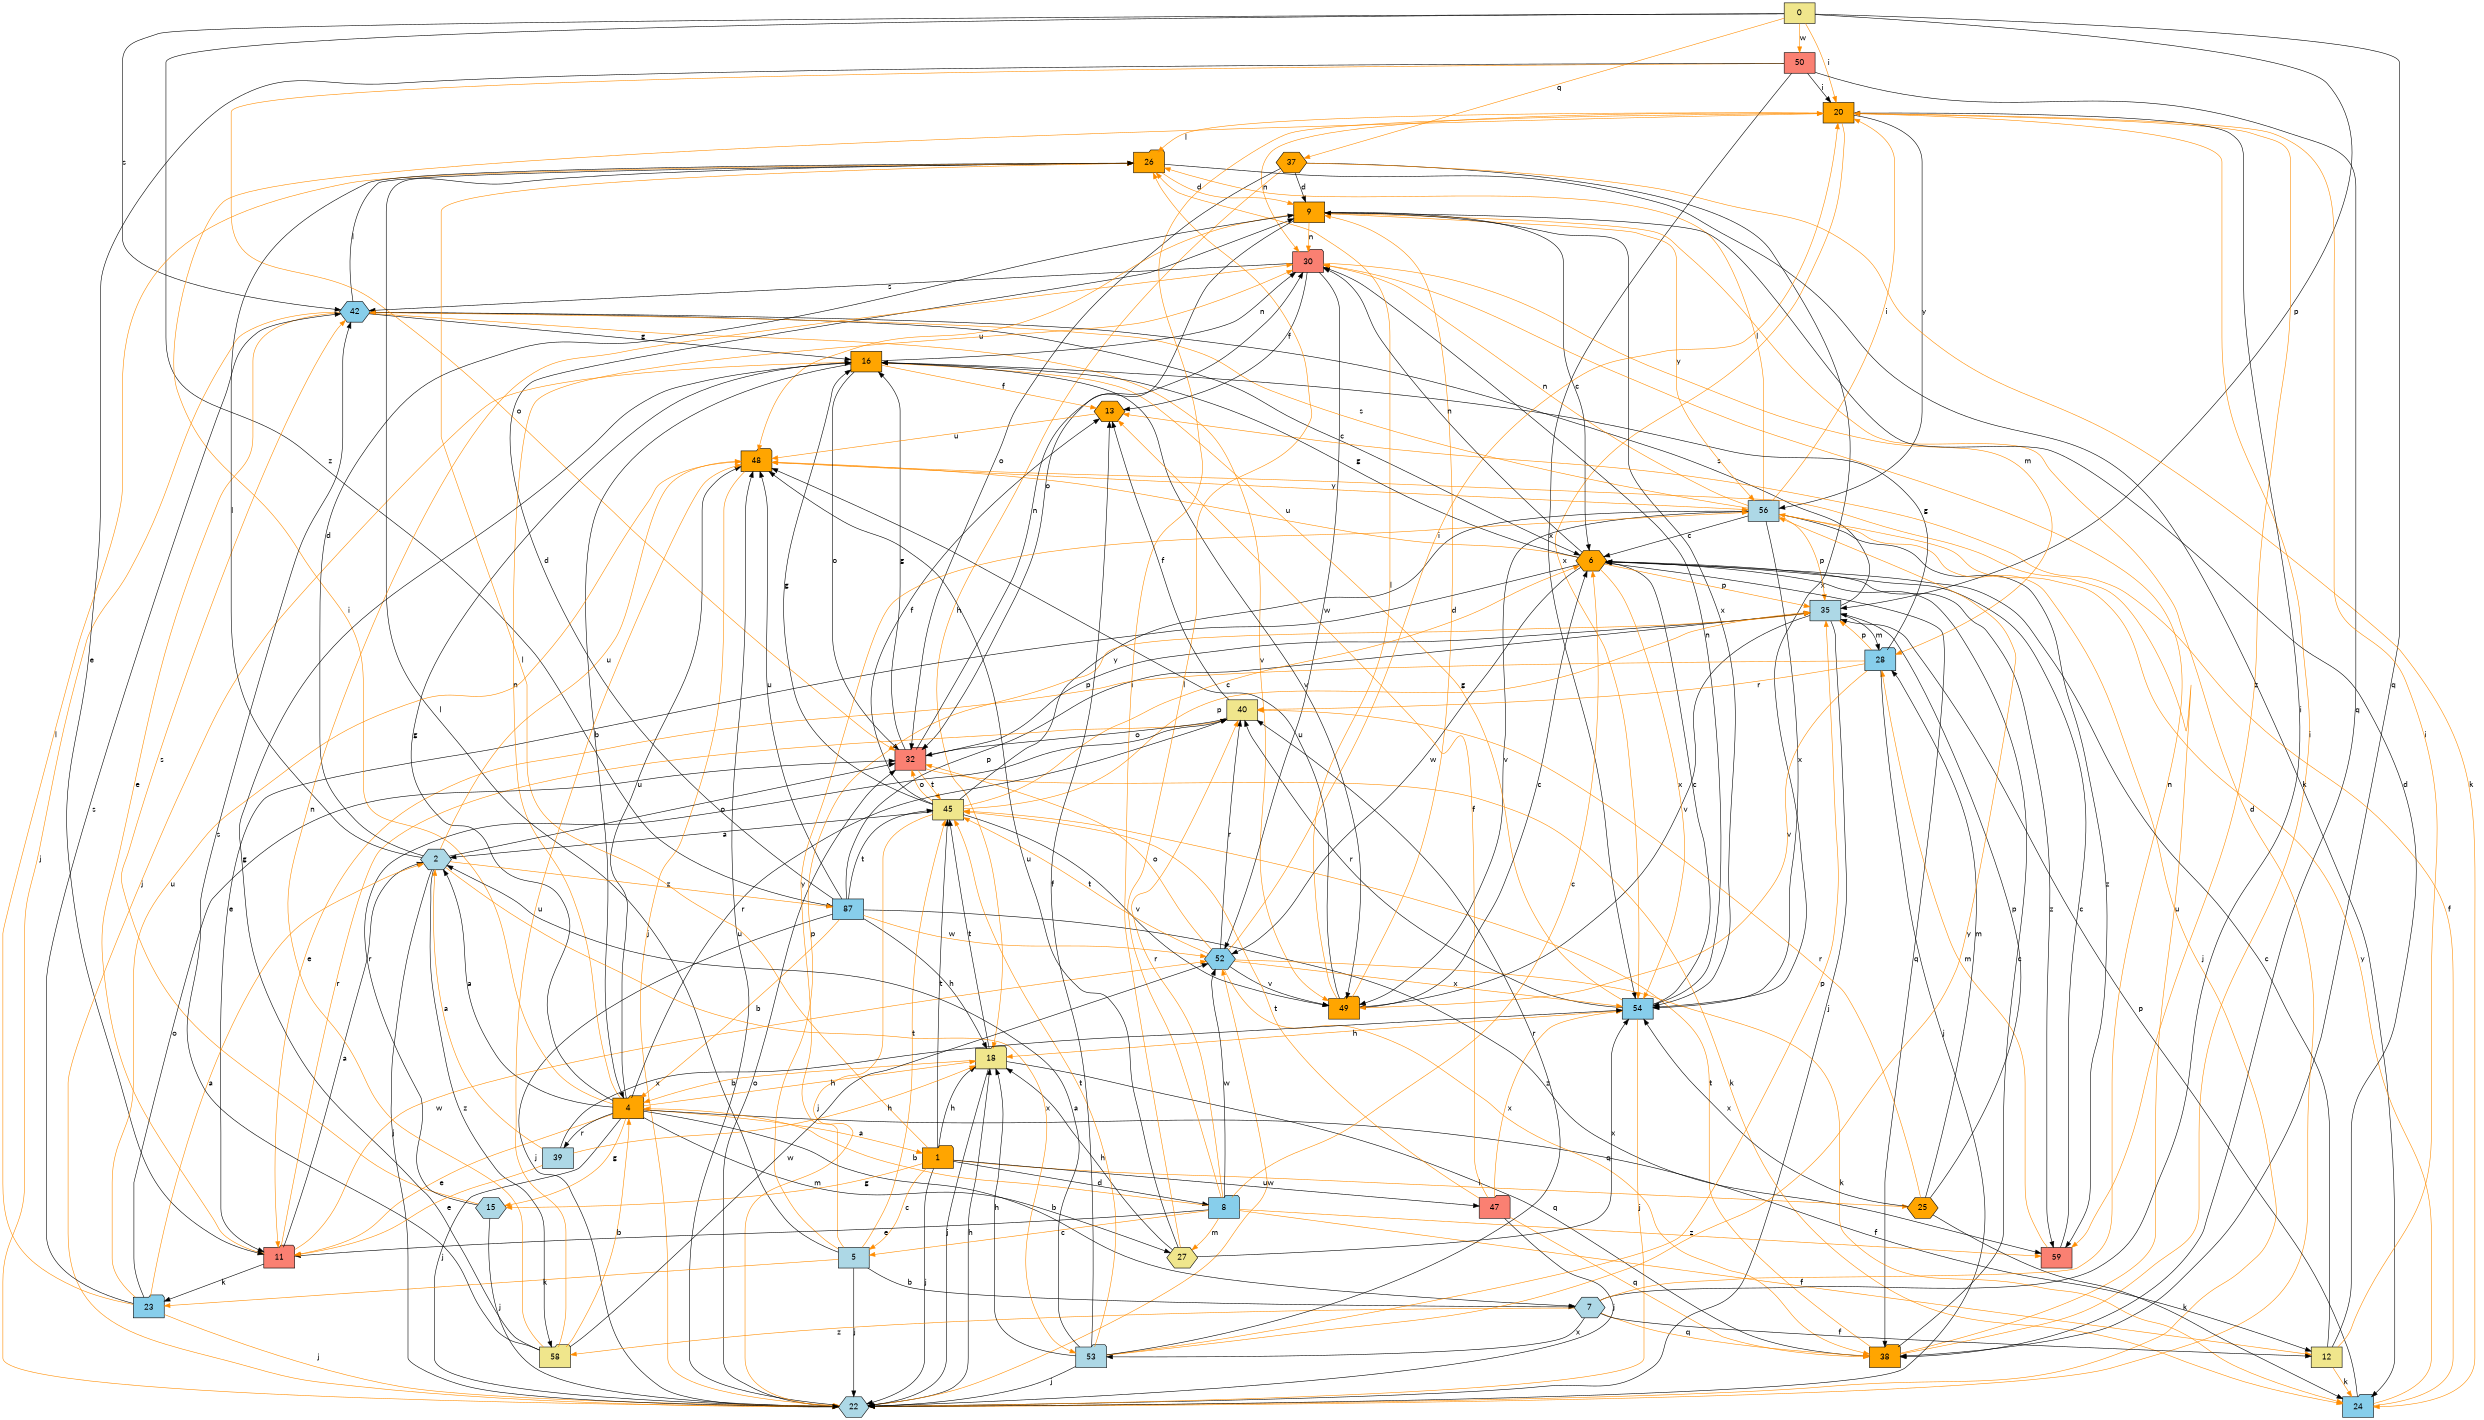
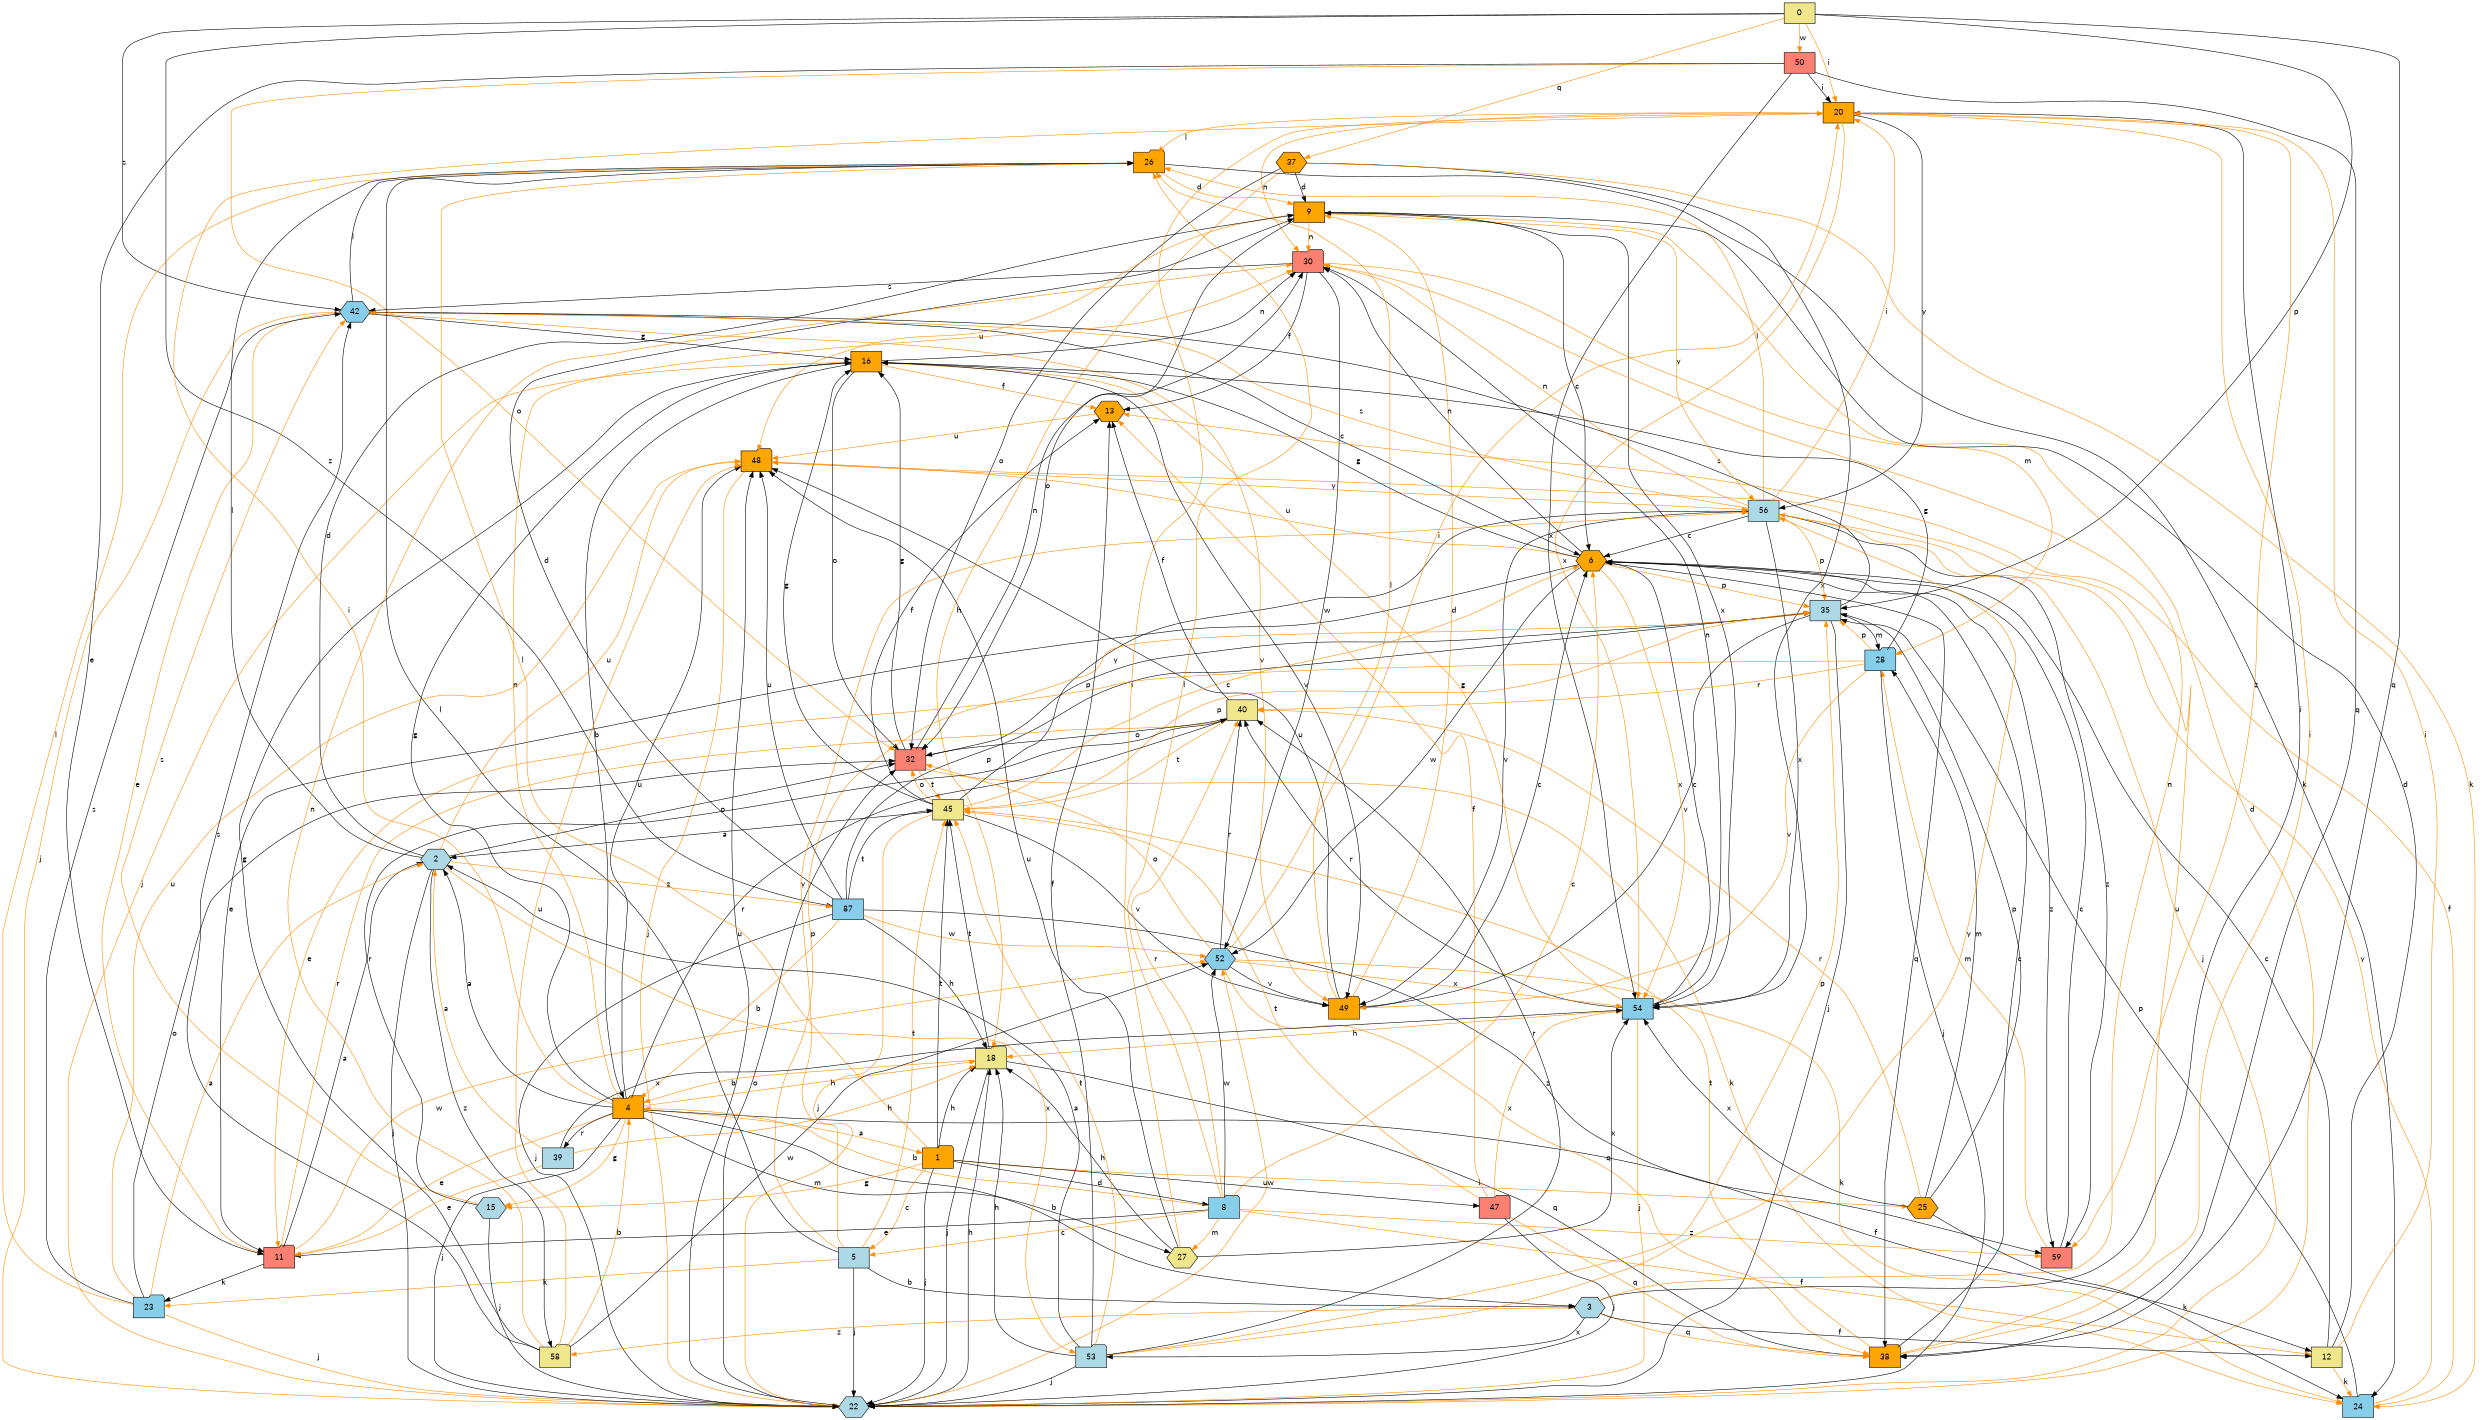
edge "52" -> "45": now "40" -> "45"
node "7": label "7" -> "3"
